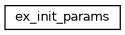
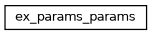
node "ex_init_params": label "ex_init_params" -> "ex_params_params"
